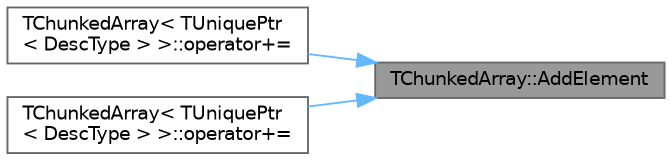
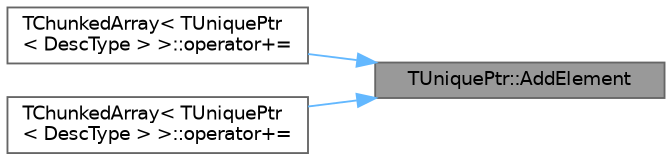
node "TChunkedArray::AddElement": label "TChunkedArray::AddElement" -> "TUniquePtr::AddElement"
